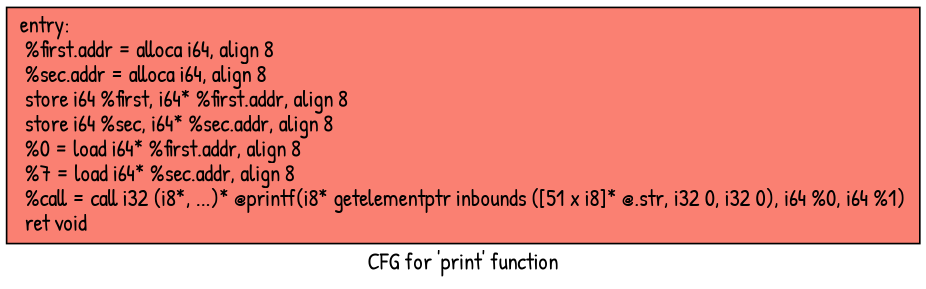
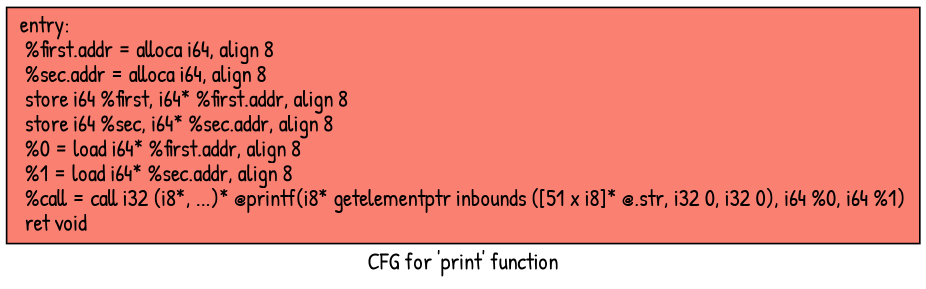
node "entry:": text "%7 = load i64* %sec.addr, align 8" -> "%1 = load i64* %sec.addr, align 8"
